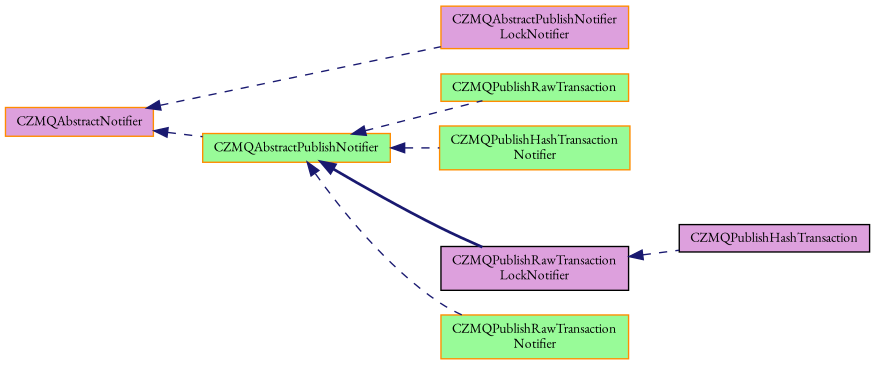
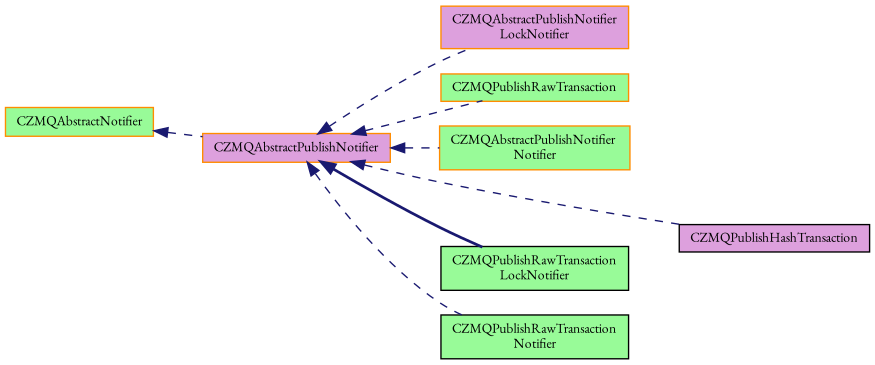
edge "CZMQAbstractPublishNotifier LockNotifier" -> "CZMQAbstractNotifier": now "CZMQAbstractPublishNotifier LockNotifier" -> "CZMQAbstractPublishNotifier"
node "CZMQAbstractNotifier": fillcolor plum -> palegreen
node "CZMQAbstractPublishNotifier": fillcolor palegreen -> plum
node "CZMQPublishHashTransaction Notifier": label "CZMQPublishHashTransaction Notifier" -> "CZMQAbstractPublishNotifier Notifier"
edge "CZMQPublishHashTransaction" -> "CZMQPublishRawTransaction LockNotifier": now "CZMQPublishHashTransaction" -> "CZMQAbstractPublishNotifier"
node "CZMQPublishRawTransaction LockNotifier": fillcolor plum -> palegreen
node "CZMQPublishRawTransaction Notifier": color darkorange -> black
